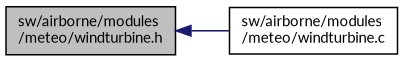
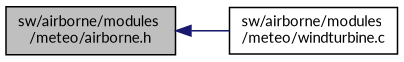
node "sw/airborne/modules /meteo/windturbine.h": label "sw/airborne/modules /meteo/windturbine.h" -> "sw/airborne/modules /meteo/airborne.h"
